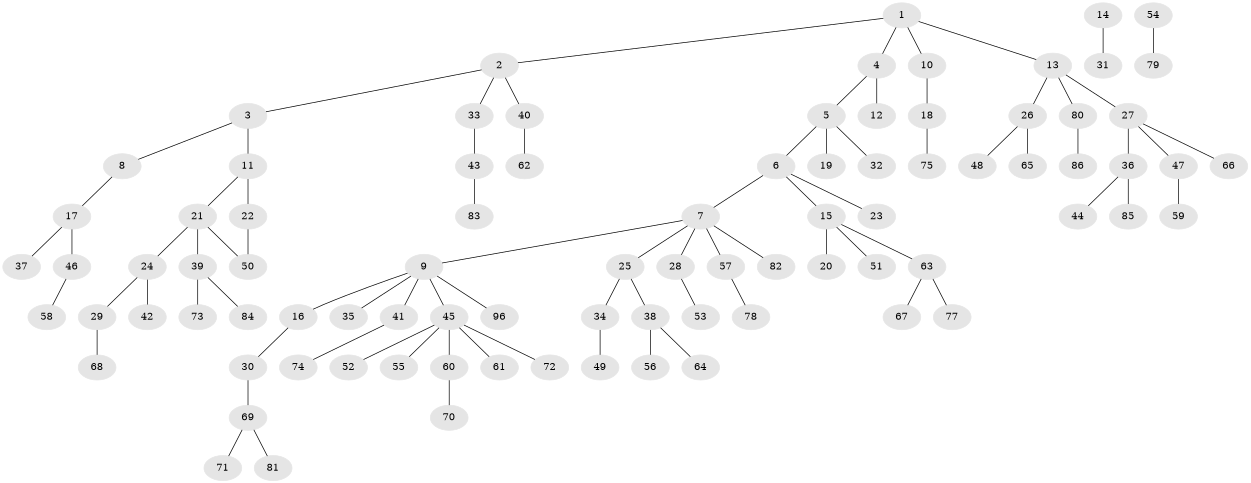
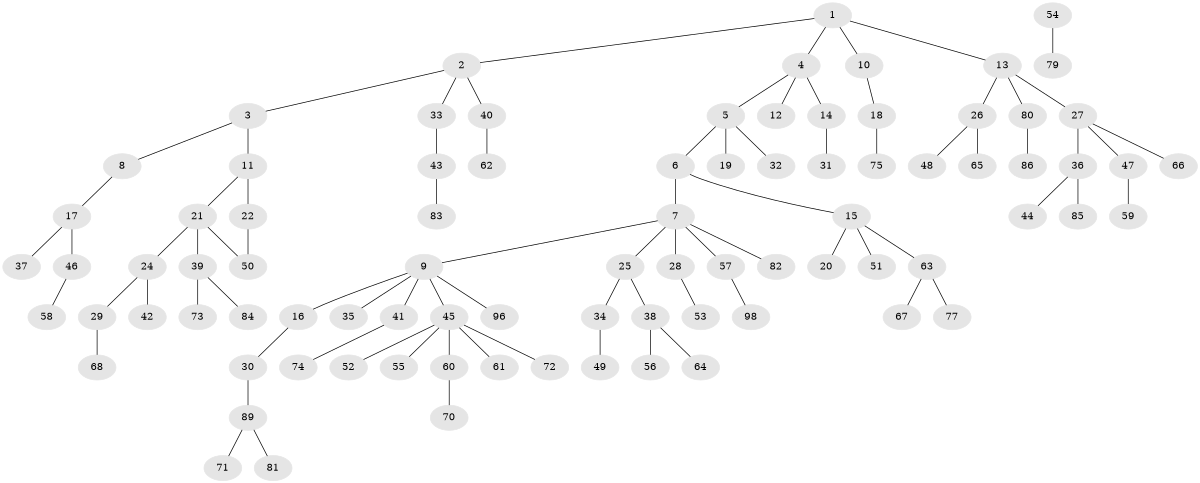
edge "4" -- "14": added
node "23": removed
node "78": label "78" -> "98"
node "69": label "69" -> "89"
